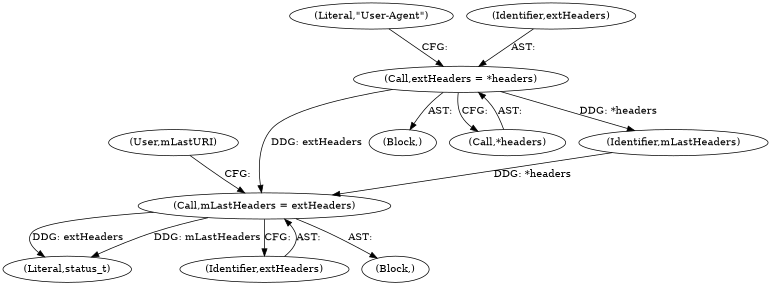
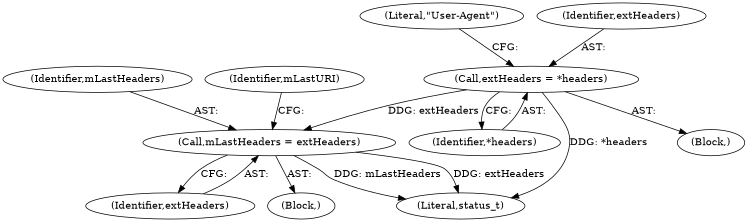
edge "(Call,extHeaders = *headers)" -> "(Identifier,mLastHeaders)": now "(Call,extHeaders = *headers)" -> "(Literal,status_t)"
node "(User,mLastURI)": label "(User,mLastURI)" -> "(Identifier,mLastURI)"
node "(Call,*headers)": label "(Call,*headers)" -> "(Identifier,*headers)"
edge "(Identifier,mLastHeaders)" -> "(Call,mLastHeaders = extHeaders)": label "DDG: *headers" -> "AST: "
